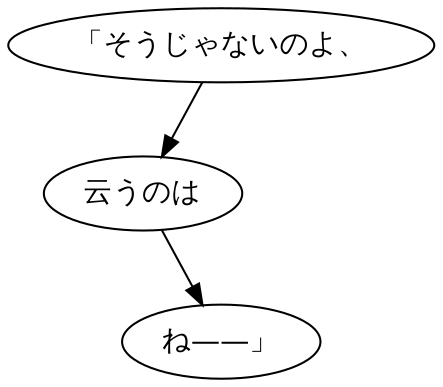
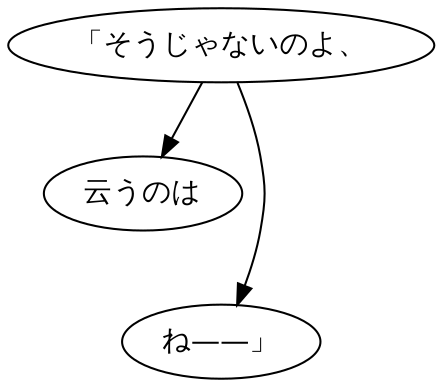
edge "云うのは" -> "ね——」": now "「そうじゃないのよ、" -> "ね——」"
